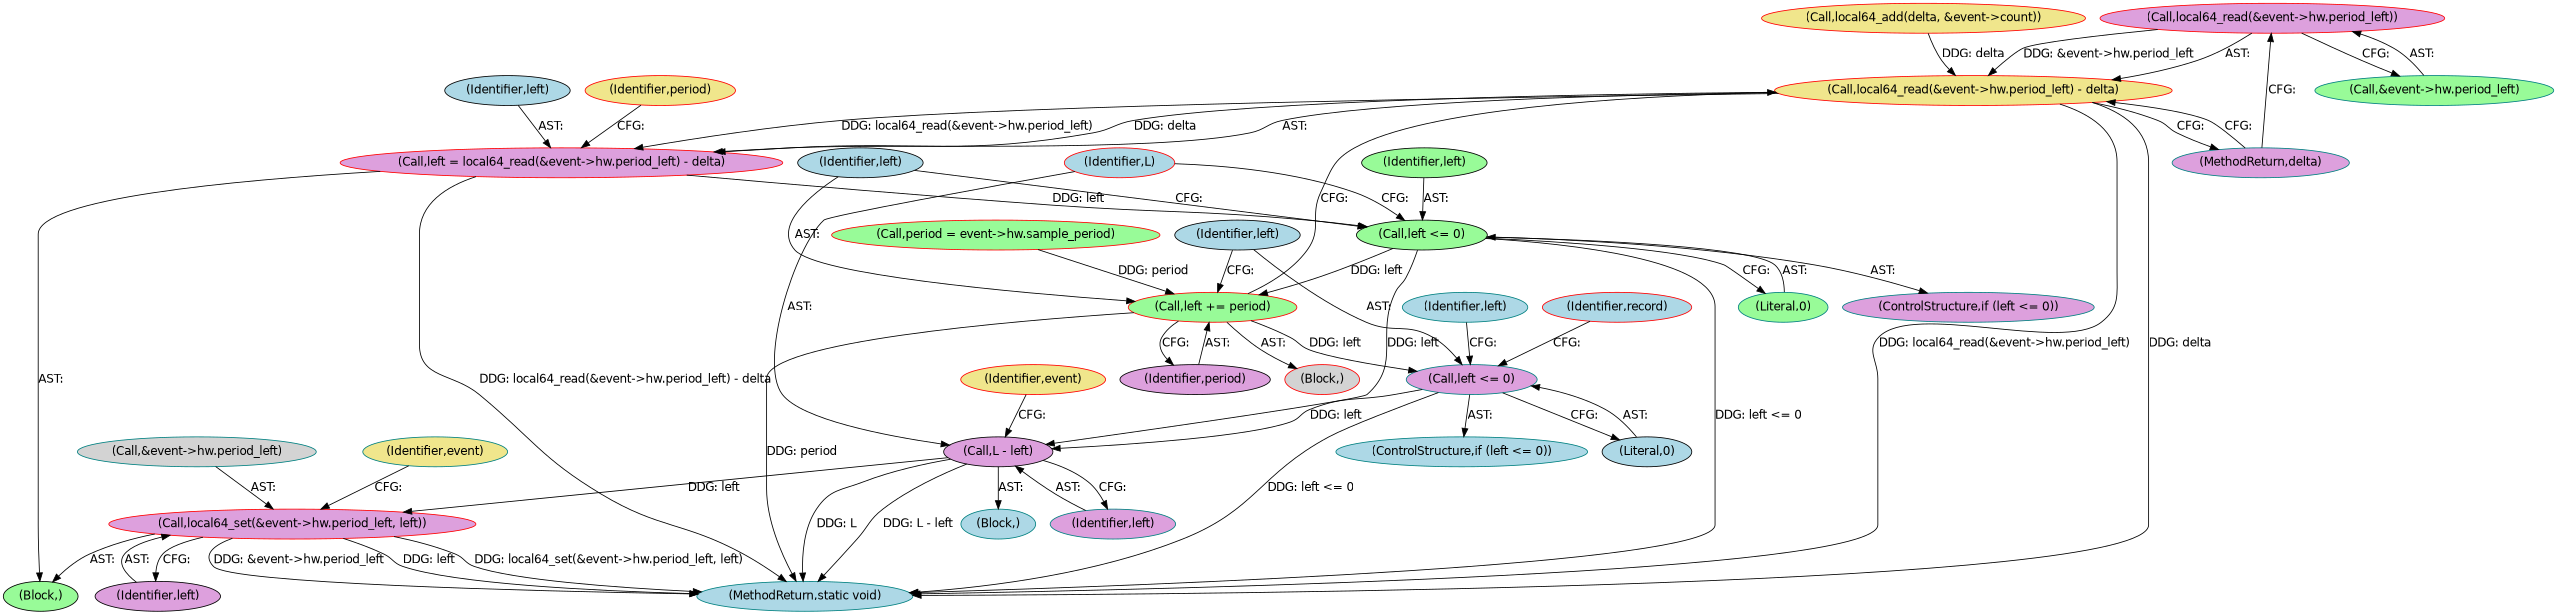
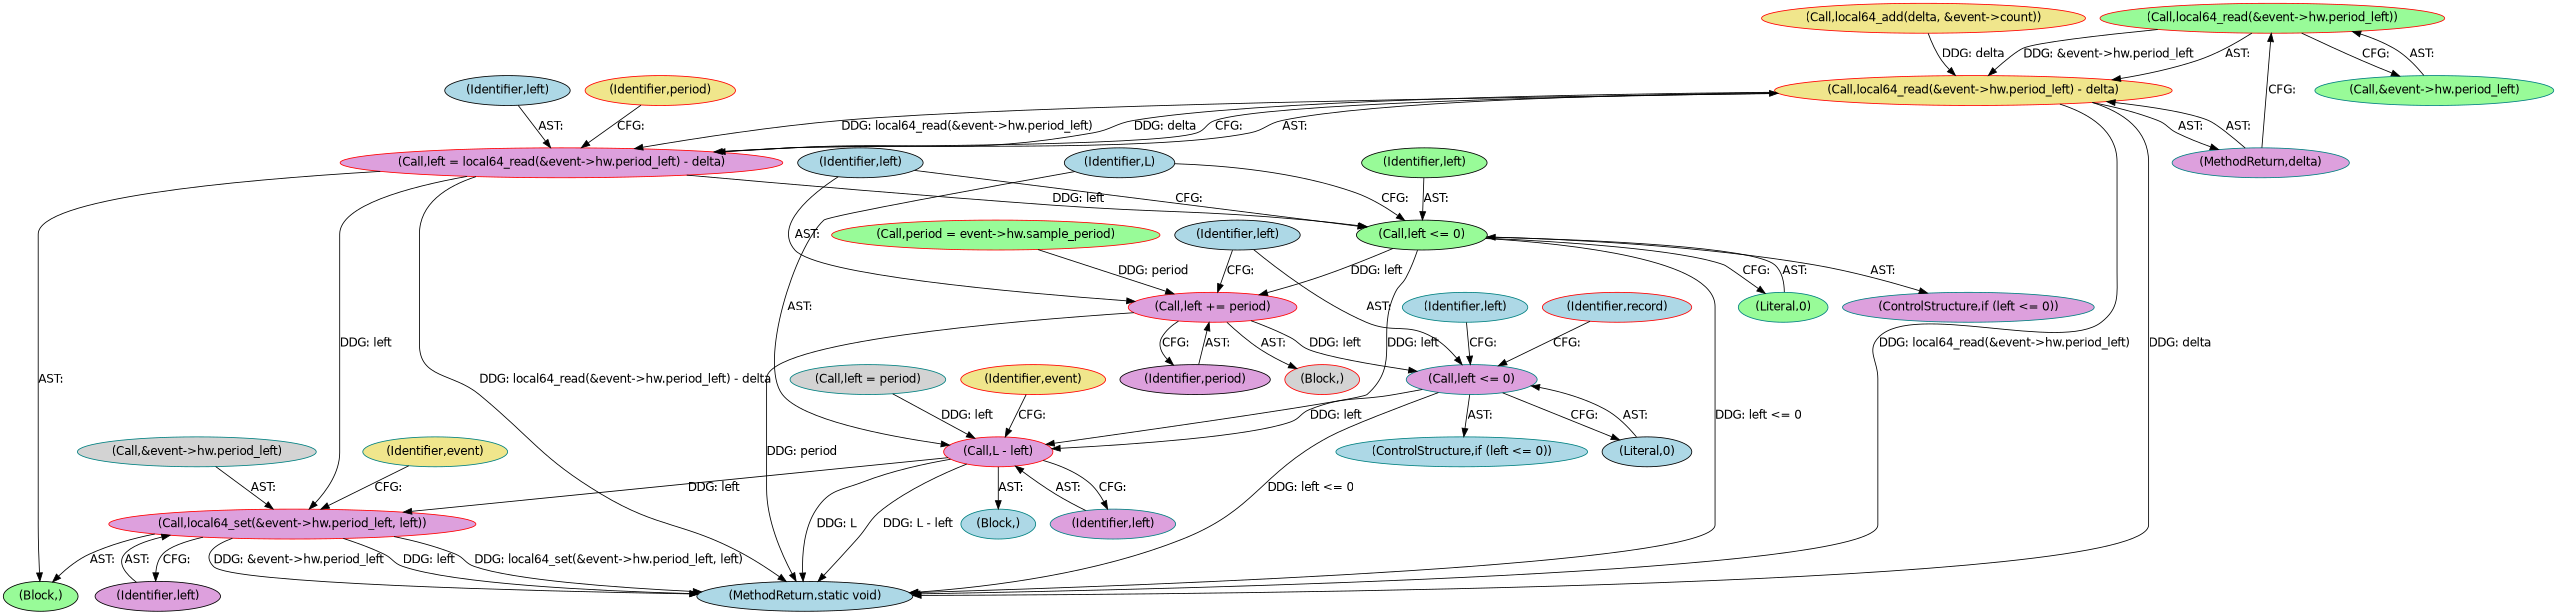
node "(Call,local64_read(&event->hw.period_left))": fillcolor plum -> palegreen
edge "(Call,left += period)" -> "(Call,local64_read(&event->hw.period_left) - delta)": now "(Call,left = local64_read(&event->hw.period_left) - delta)" -> "(Call,local64_read(&event->hw.period_left) - delta)"
edge "(Call,local64_read(&event->hw.period_left) - delta)" -> "(MethodReturn,delta)": label "CFG: " -> "AST: "
edge "(MethodReturn,delta)" -> "(Call,local64_read(&event->hw.period_left) - delta)": label "CFG: " -> "AST: "
node "(Identifier,L)": color red -> black
edge "(Call,left = local64_read(&event->hw.period_left) - delta)" -> "(Call,local64_set(&event->hw.period_left, left))": added, label "DDG: left"
node "(Call,left += period)": fillcolor palegreen -> plum
node "(Call,left = period)": added
node "(Call,L - left)": color black -> red
node "(MethodReturn,static void)": color teal -> black
